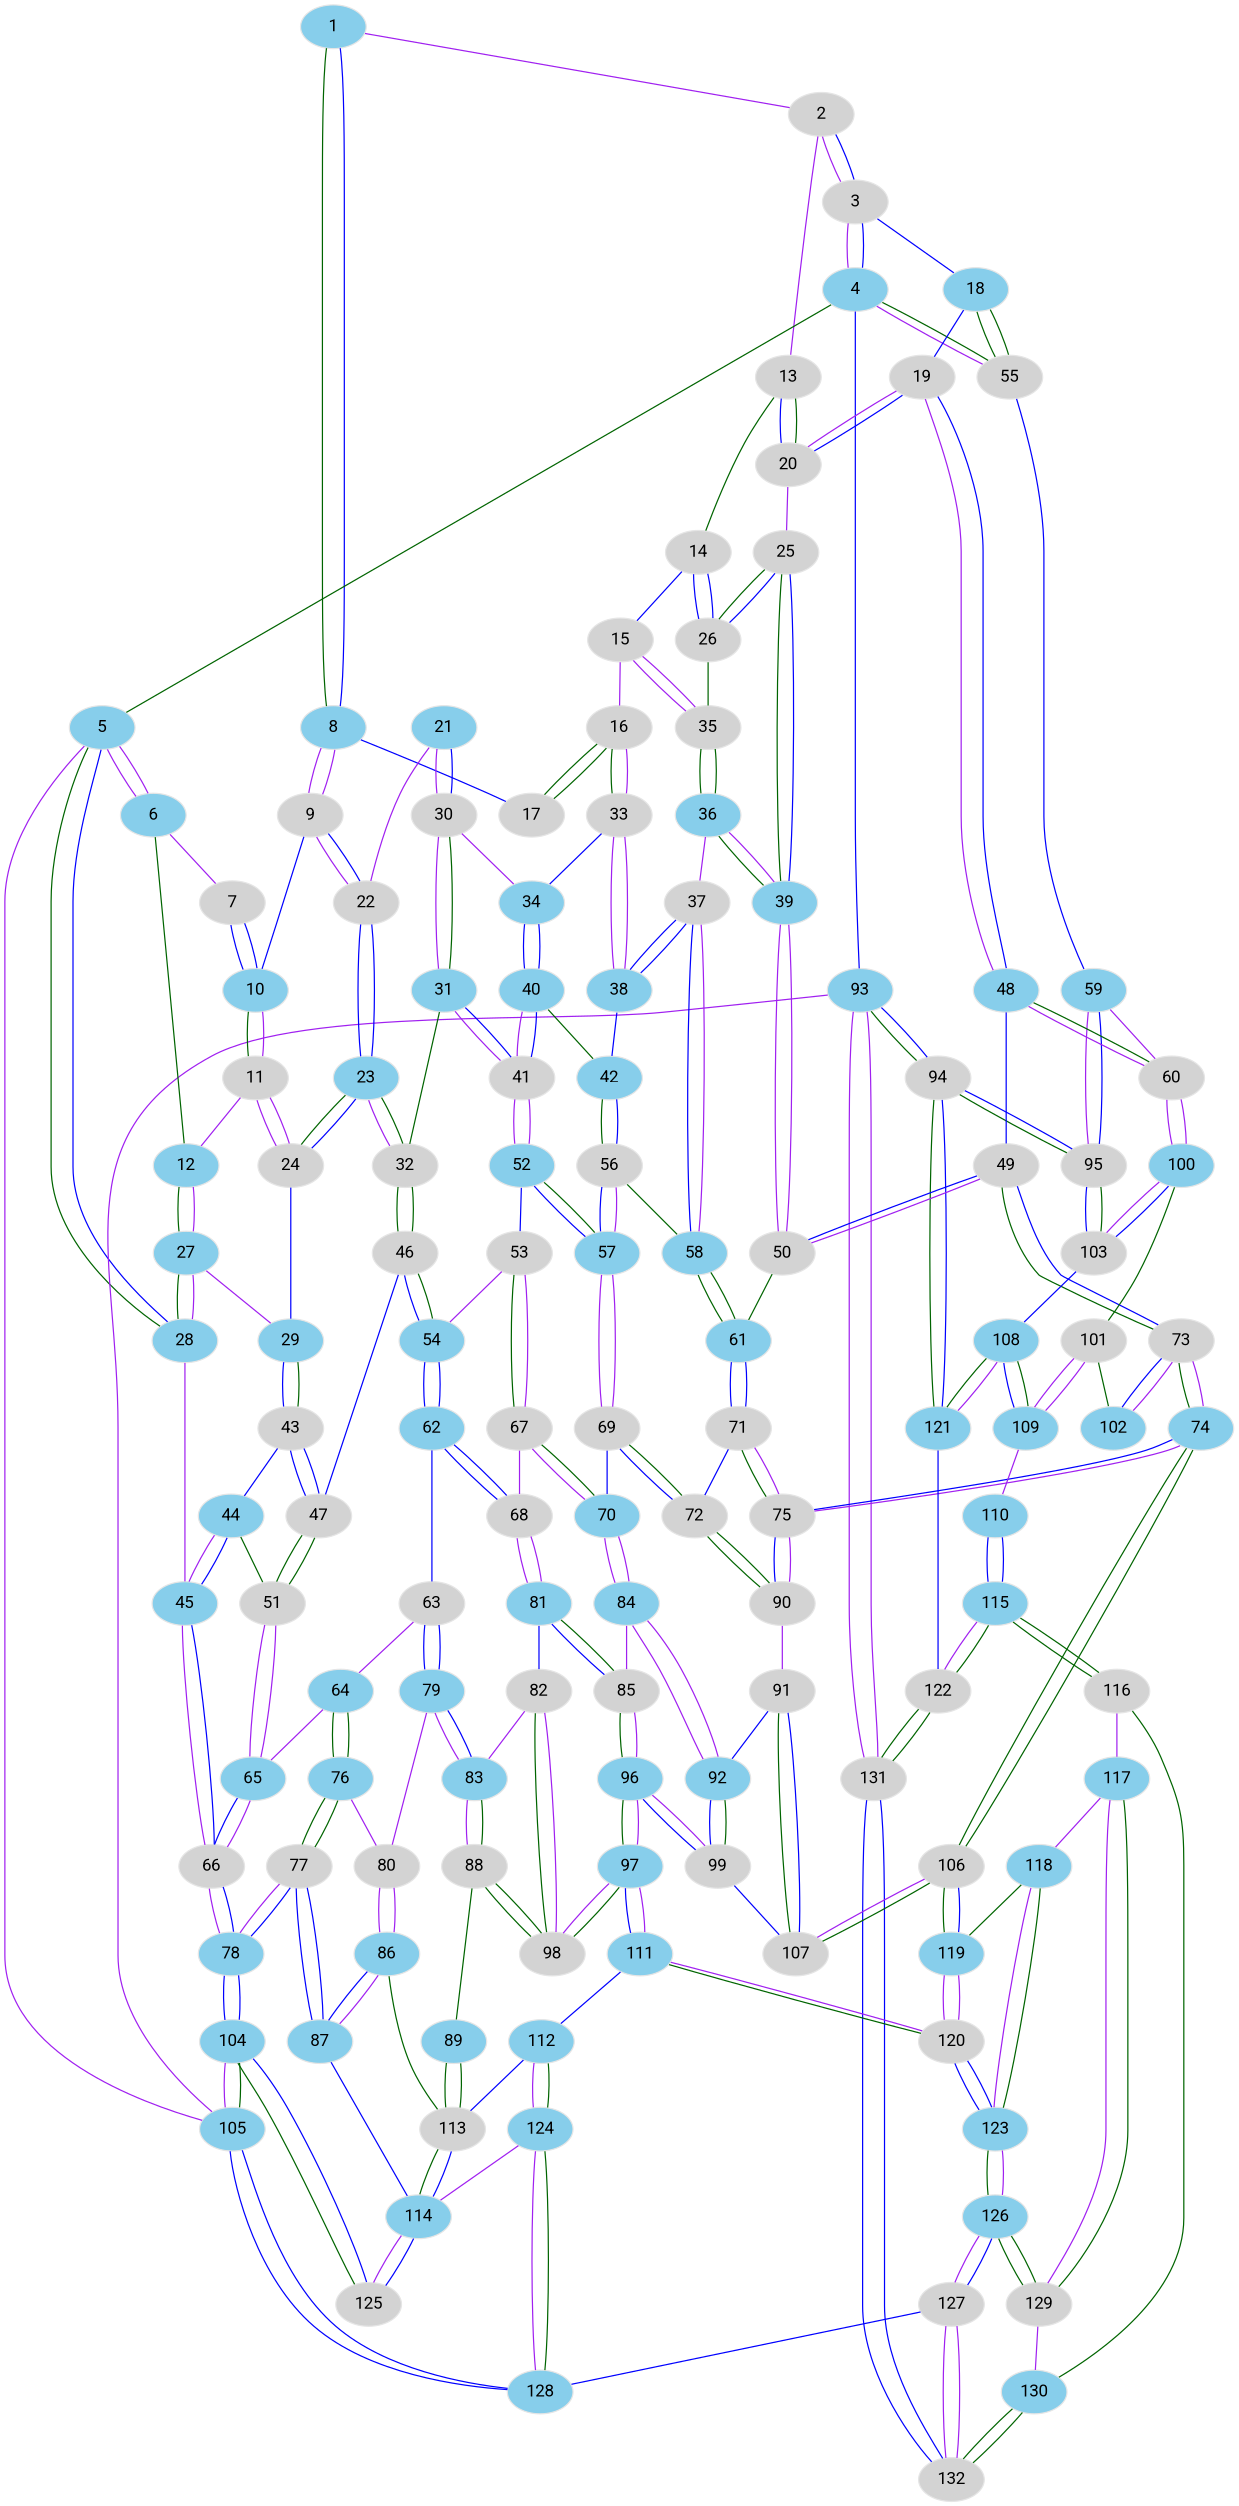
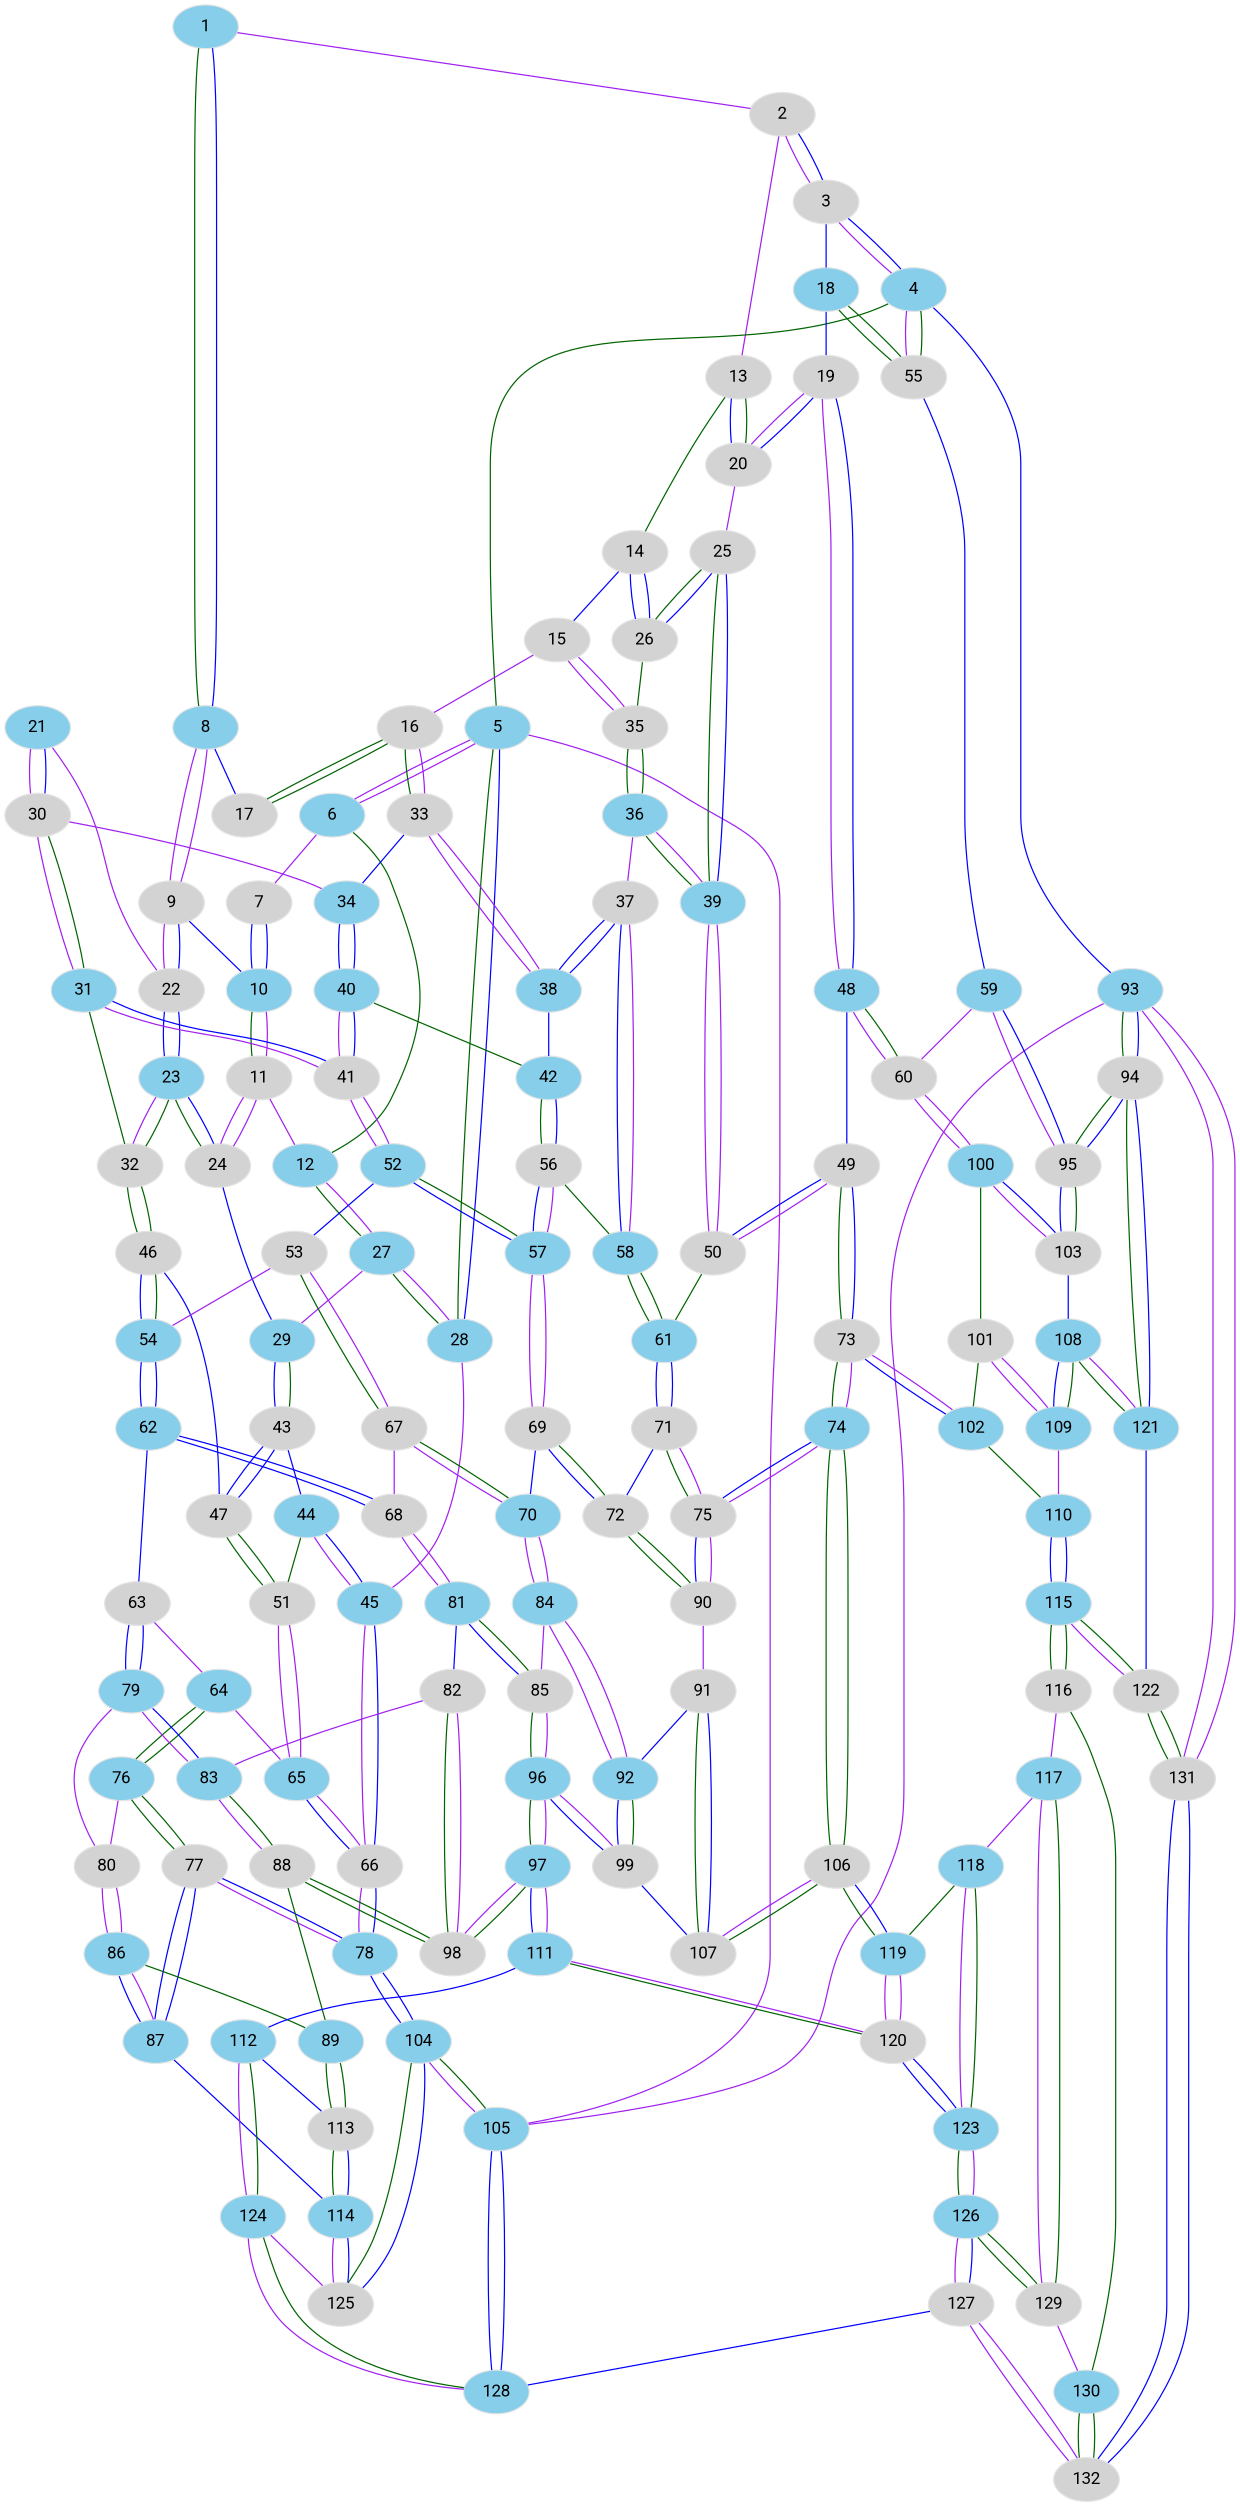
edge "102" -- "110": added
edge "86" -- "113": now "86" -- "89"
edge "124" -- "114": now "124" -- "125"
